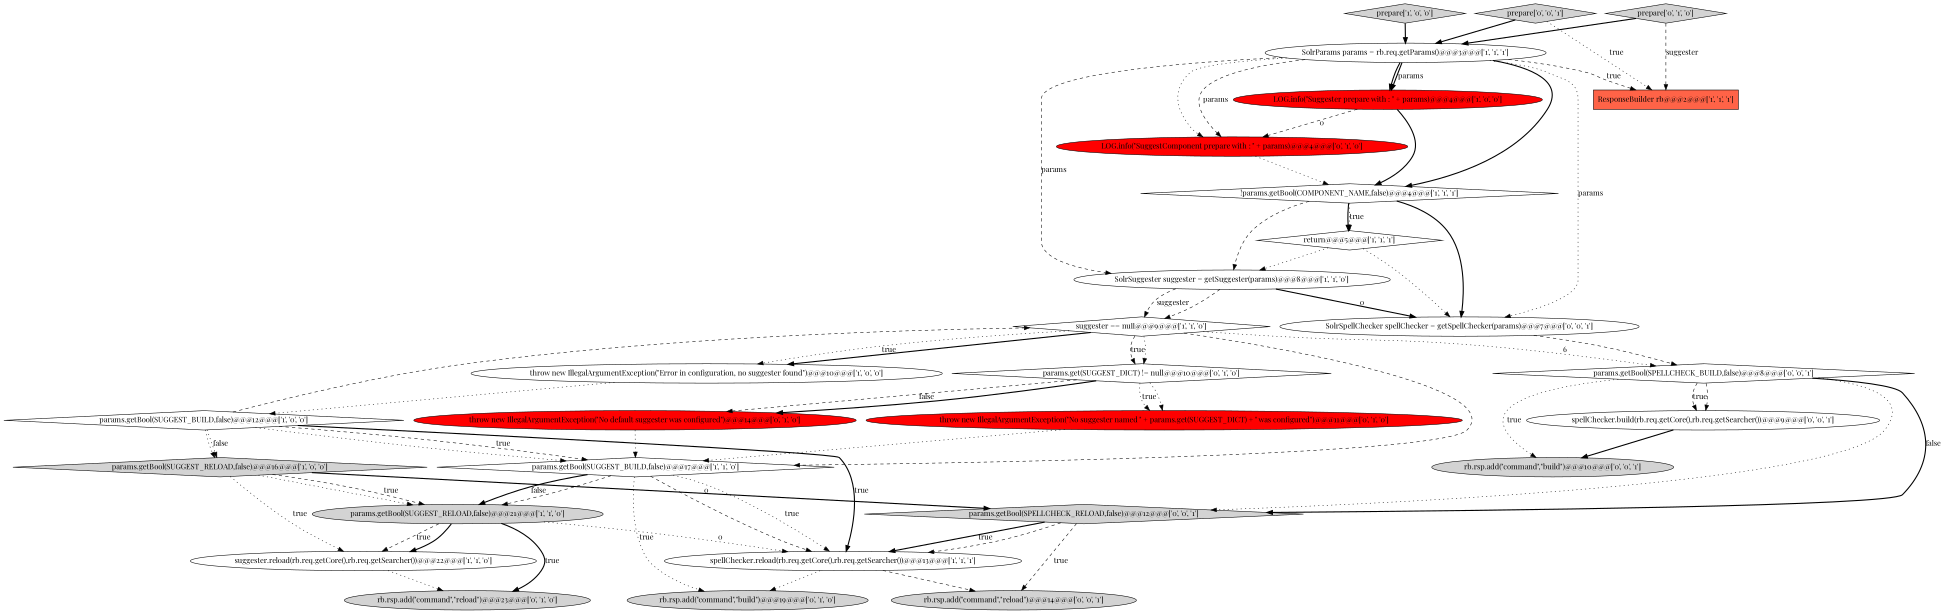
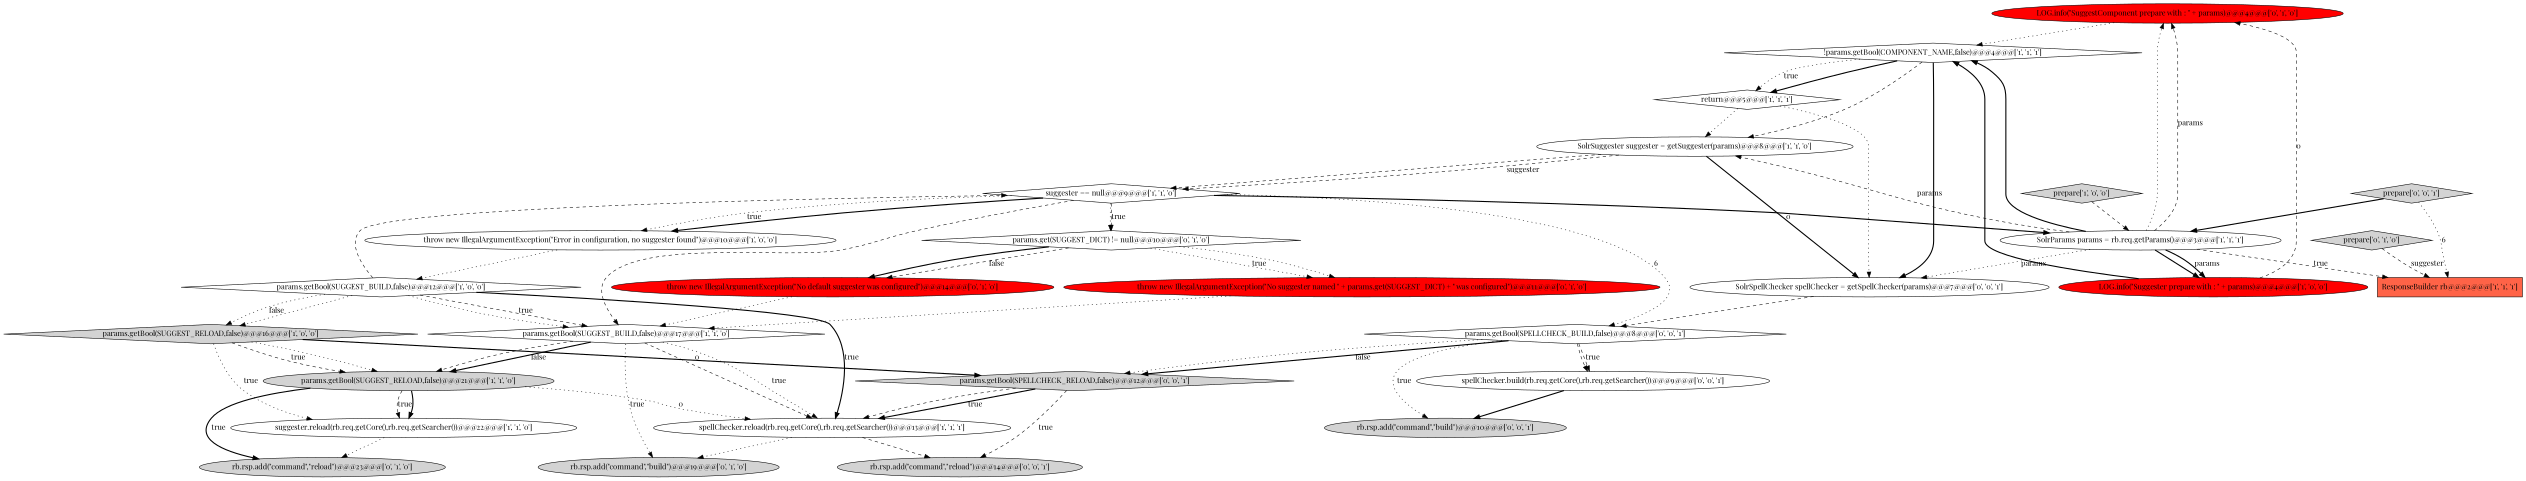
edge "prepare['1', '0', '0']" -> "SolrParams params = rb.req.getParams()@@@3@@@['1', '1', '1']": style bold -> dashed
edge "prepare['0', '1', '0']" -> "SolrParams params = rb.req.getParams()@@@3@@@['1', '1', '1']": now "suggester == null@@@9@@@['1', '1', '0']" -> "SolrParams params = rb.req.getParams()@@@3@@@['1', '1', '1']"
edge "prepare['0', '0', '1']" -> "ResponseBuilder rb@@@2@@@['1', '1', '1']": label "true" -> "6"
